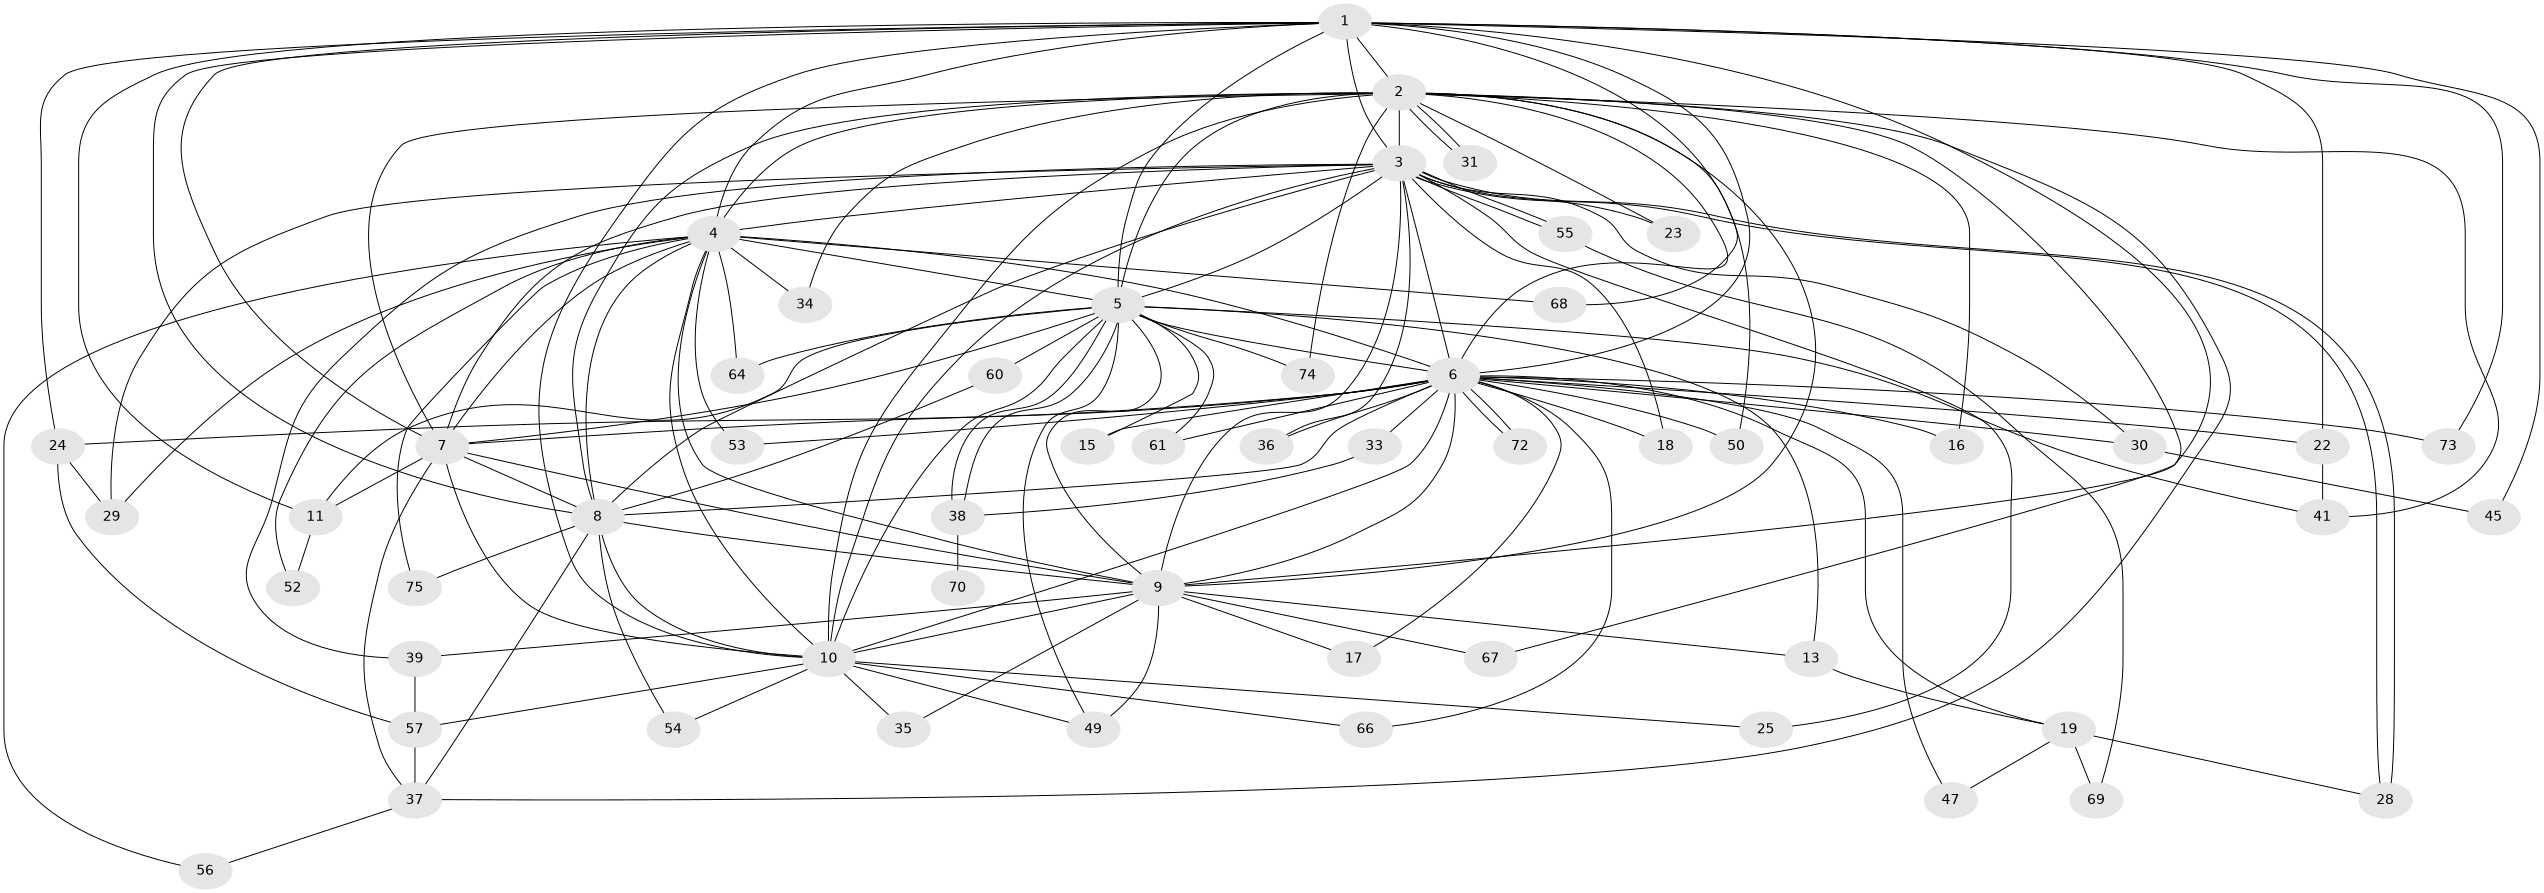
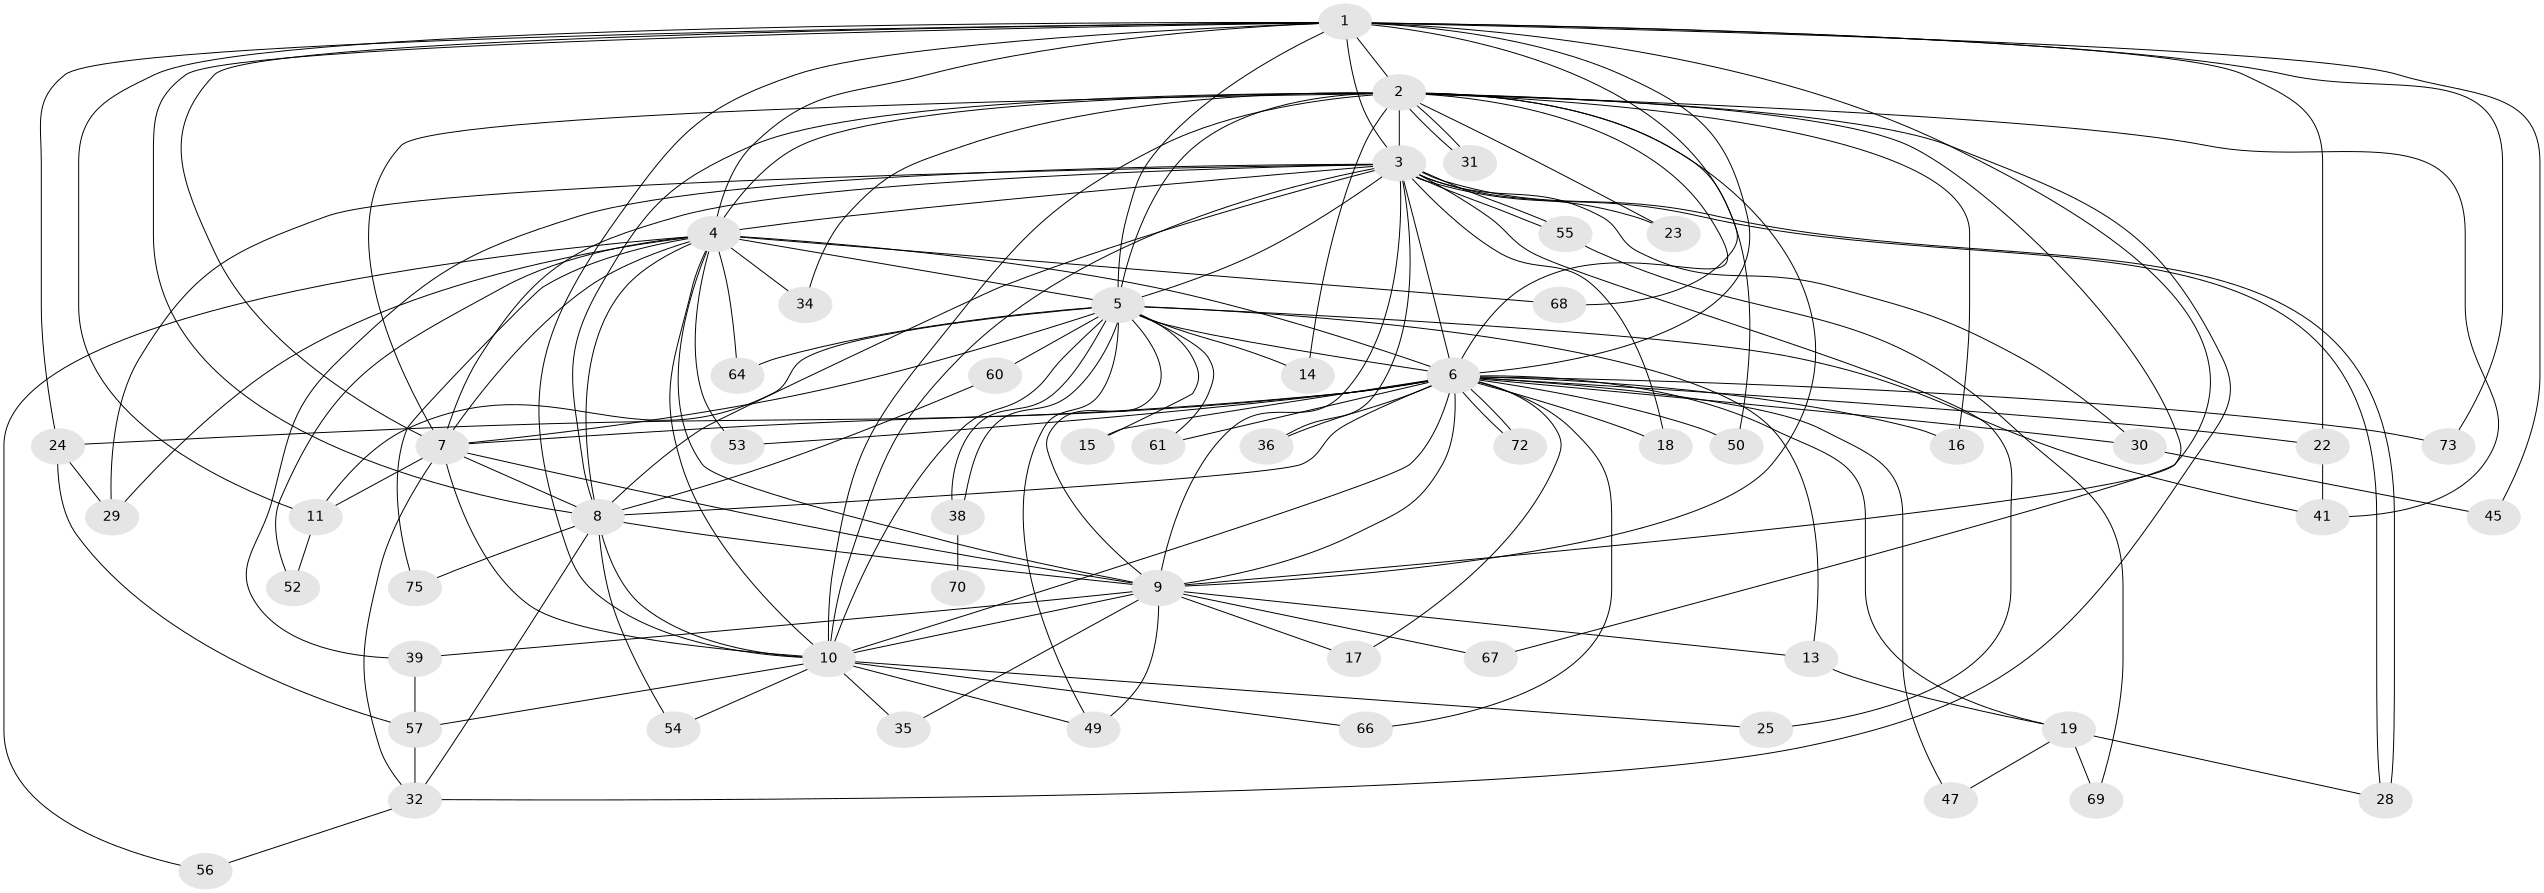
node "74": label "74" -> "14"
node "33": removed
node "37": label "37" -> "32"
